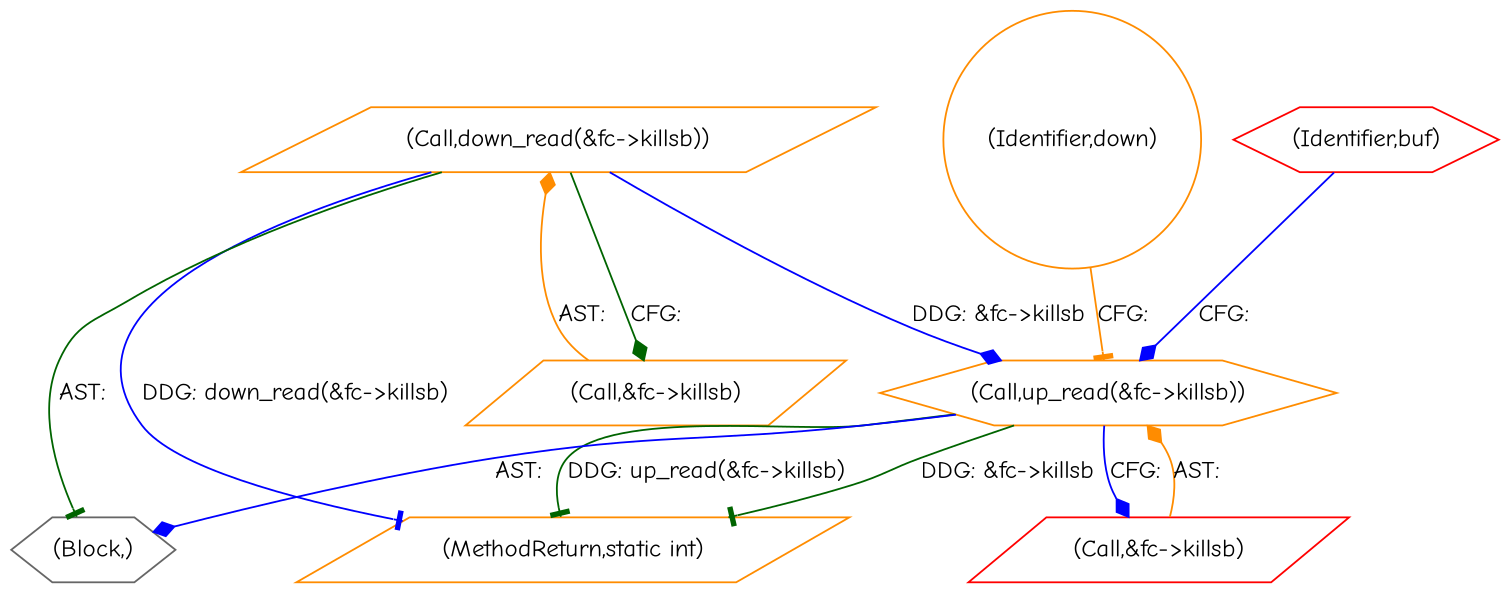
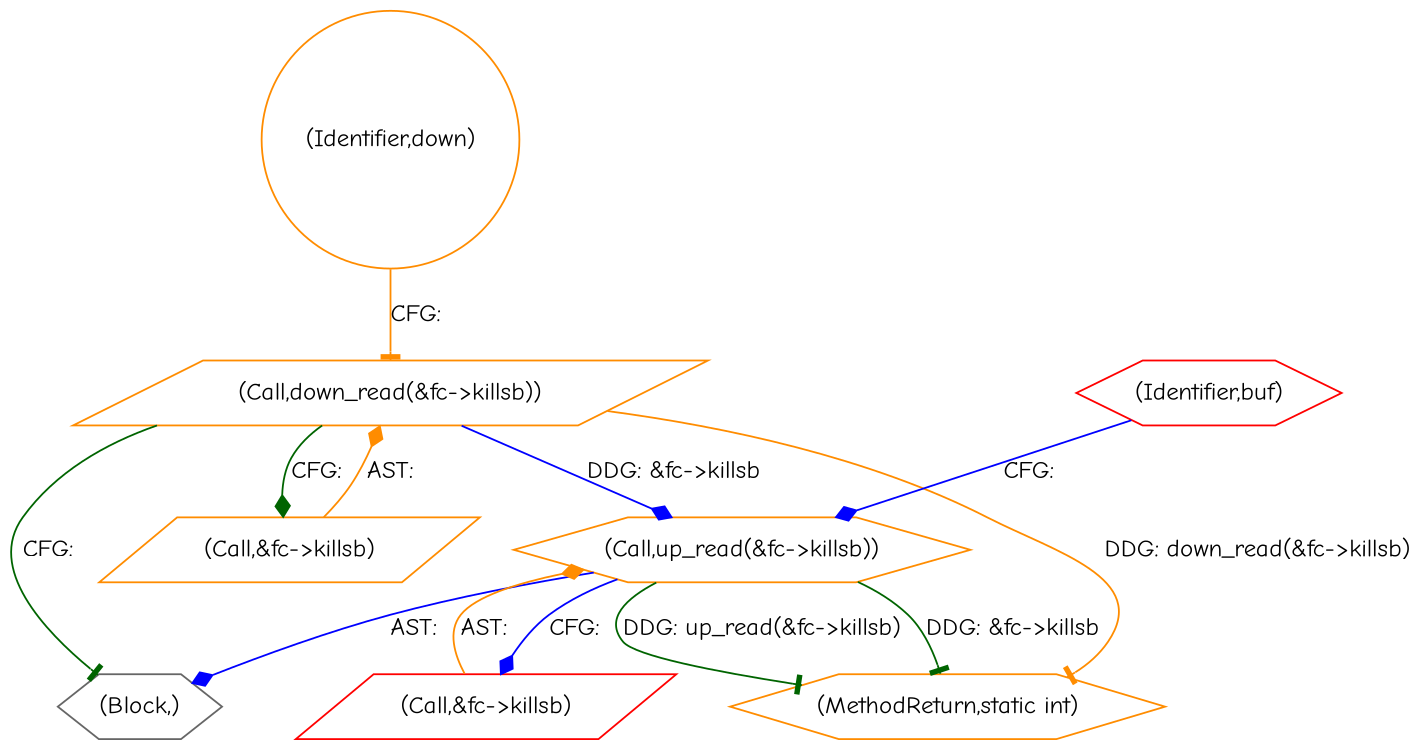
edge "(Identifier,down)" -> "(Call,up_read(&fc->killsb))": now "(Identifier,down)" -> "(Call,down_read(&fc->killsb))"
edge "(Call,down_read(&fc->killsb))" -> "(MethodReturn,static int)": color blue -> darkorange
edge "(Call,down_read(&fc->killsb))" -> "(Block,)": label "AST: " -> "CFG: "
node "(MethodReturn,static int)": shape parallelogram -> hexagon
